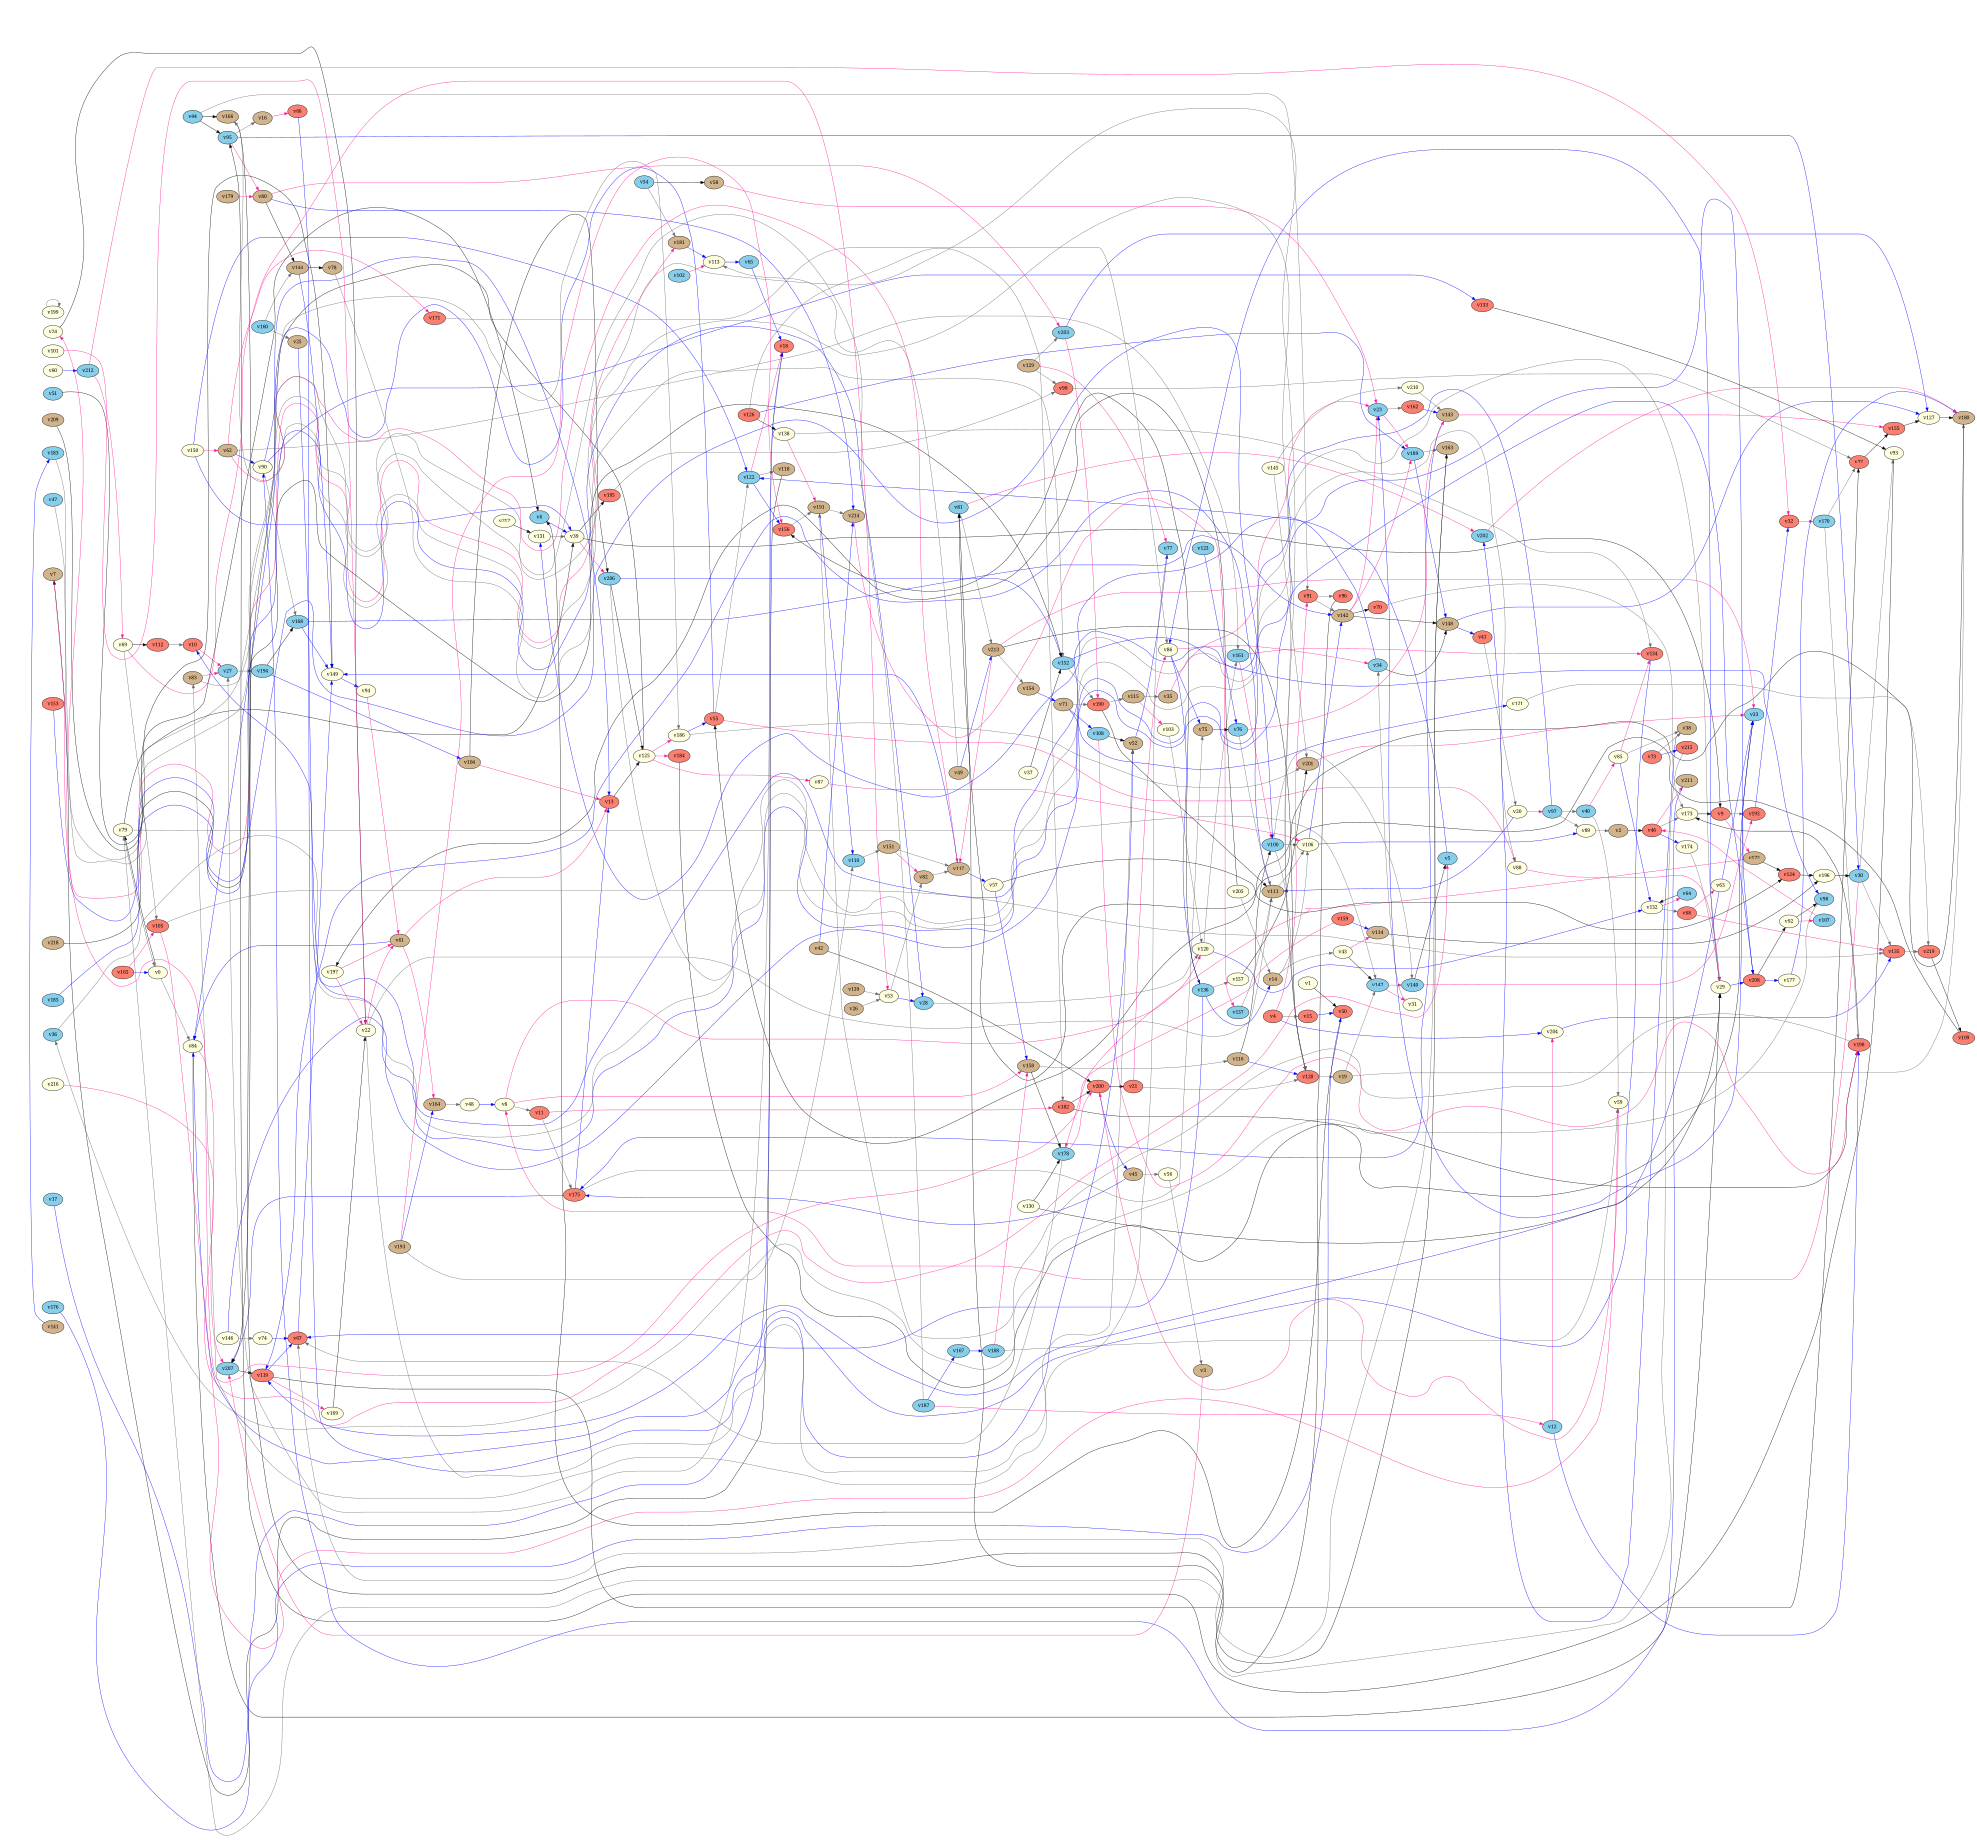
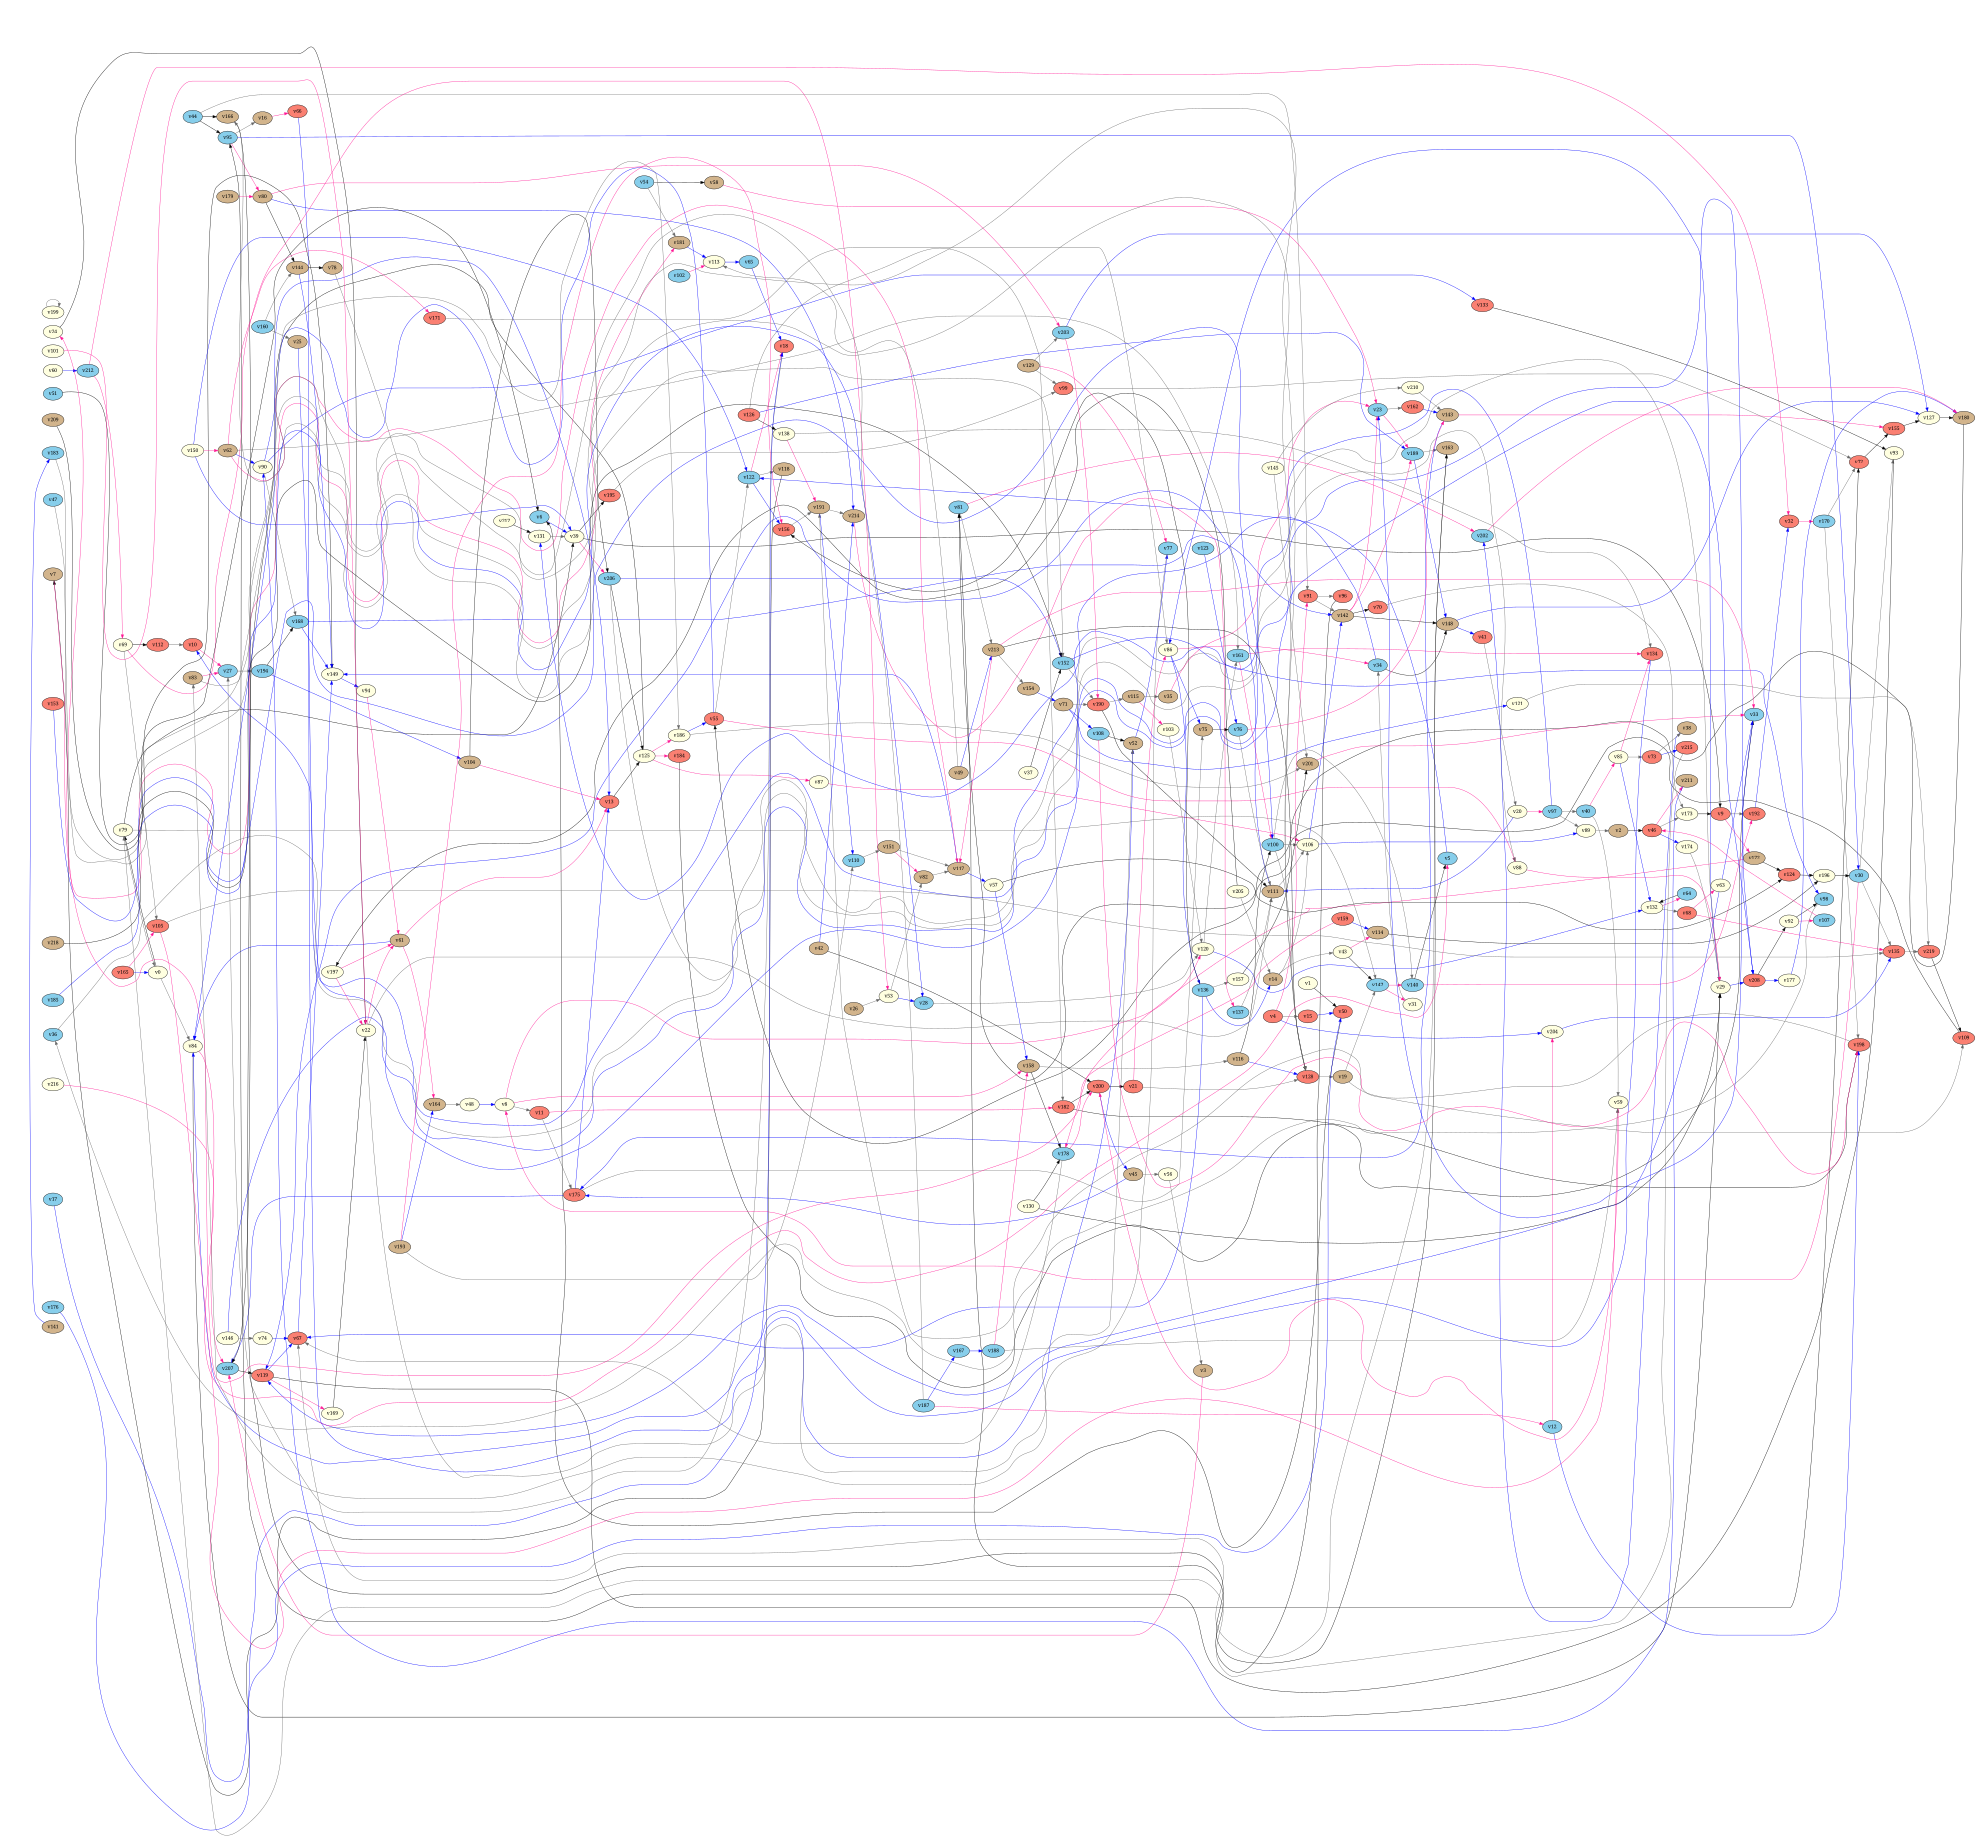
edge "v85" -> "v38": now "v85" -> "v73"
edge "v198" -> "v173": removed
node "v139": removed
edge "v19" -> "v180": now "v19" -> "v109"
